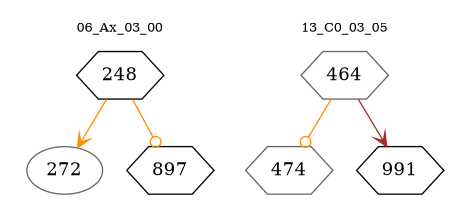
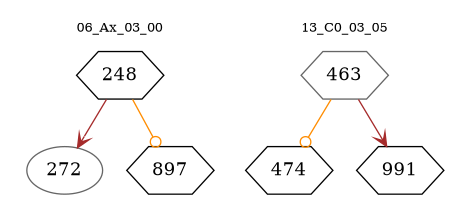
node "464": label "464" -> "463"
edge "248" -> "272": color darkorange -> brown
node "474": color gray40 -> black
